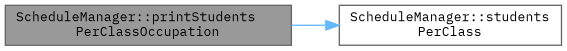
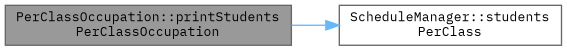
node "ScheduleManager::printStudents PerClassOccupation": label "ScheduleManager::printStudents PerClassOccupation" -> "PerClassOccupation::printStudents PerClassOccupation"
